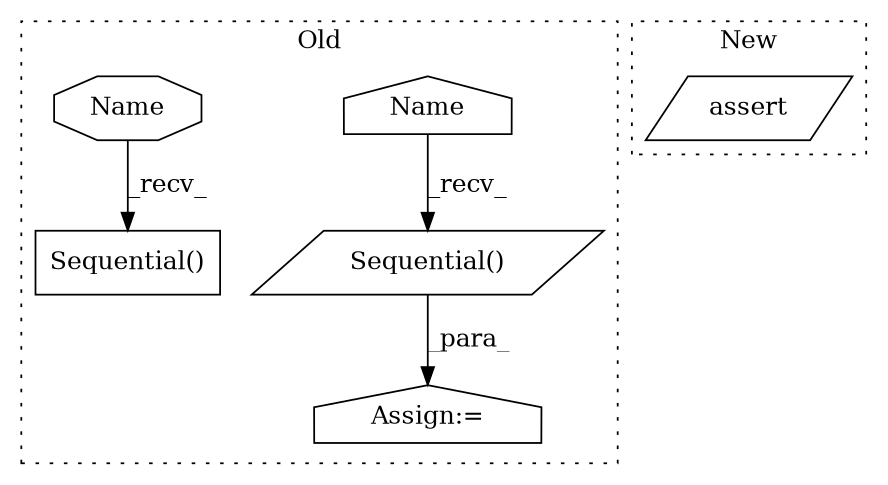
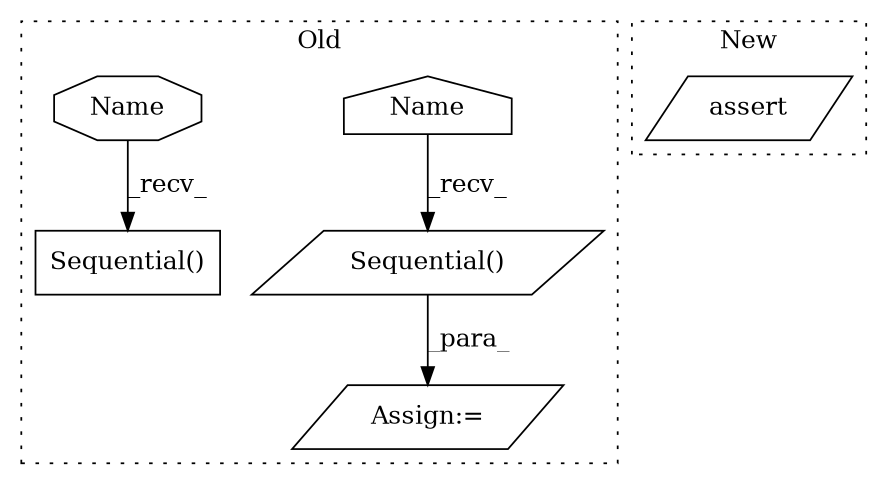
node "Assign:=": shape house -> parallelogram
